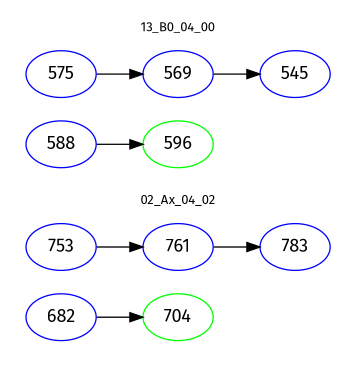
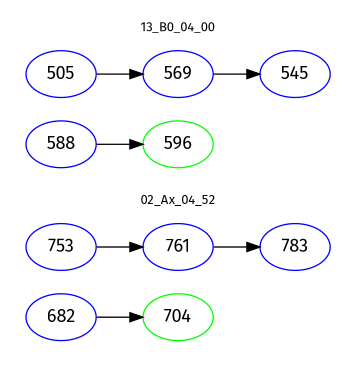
node "575": label "575" -> "505"
cluster "02_Ax_04_02": label "02_Ax_04_02" -> "02_Ax_04_52"
